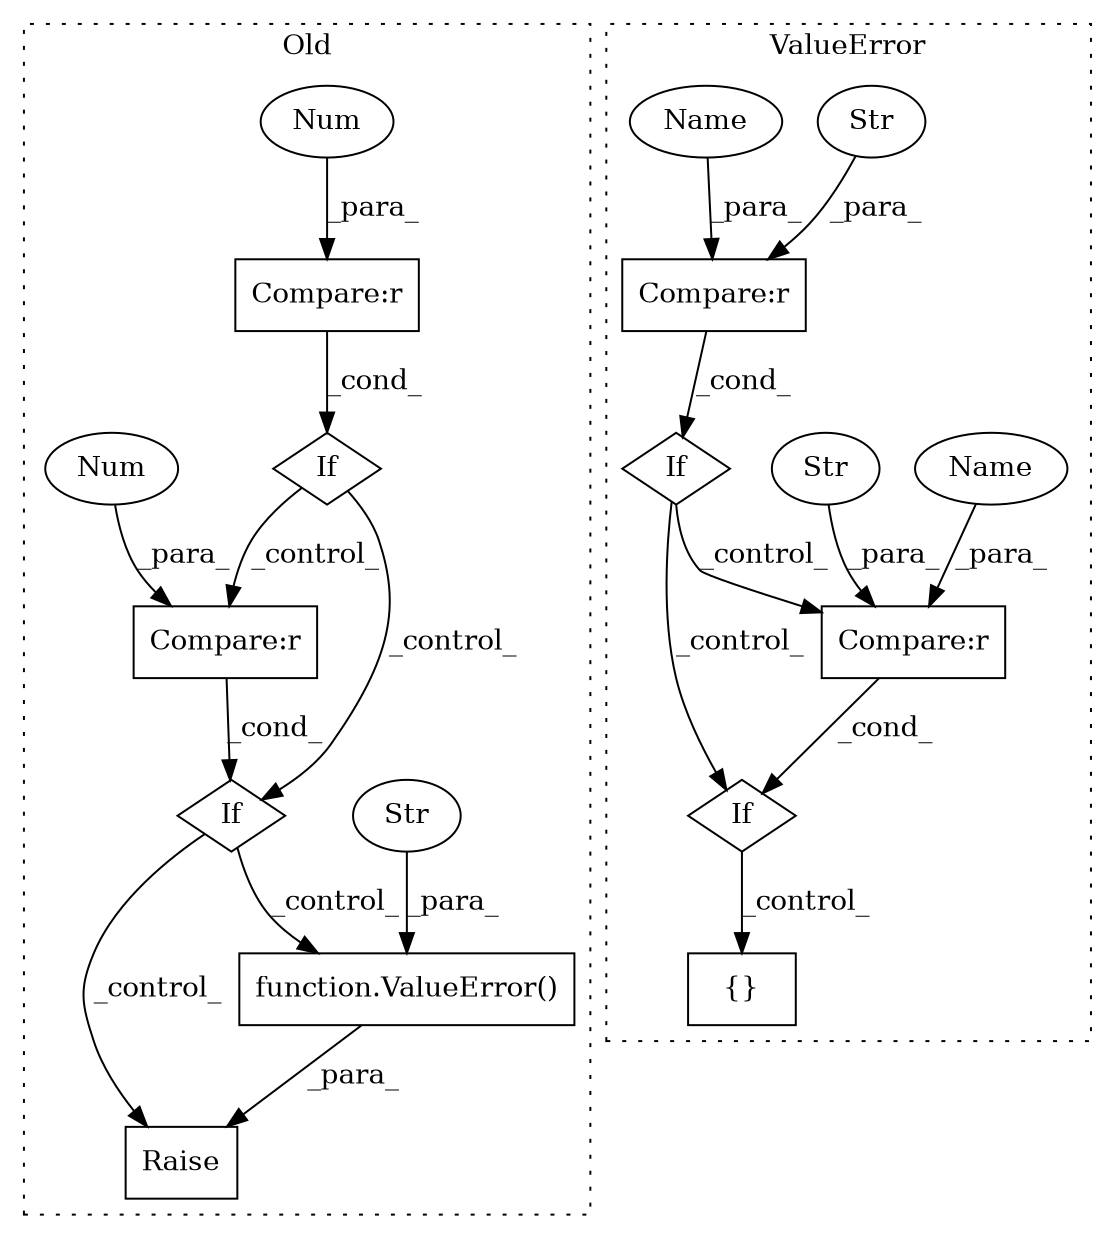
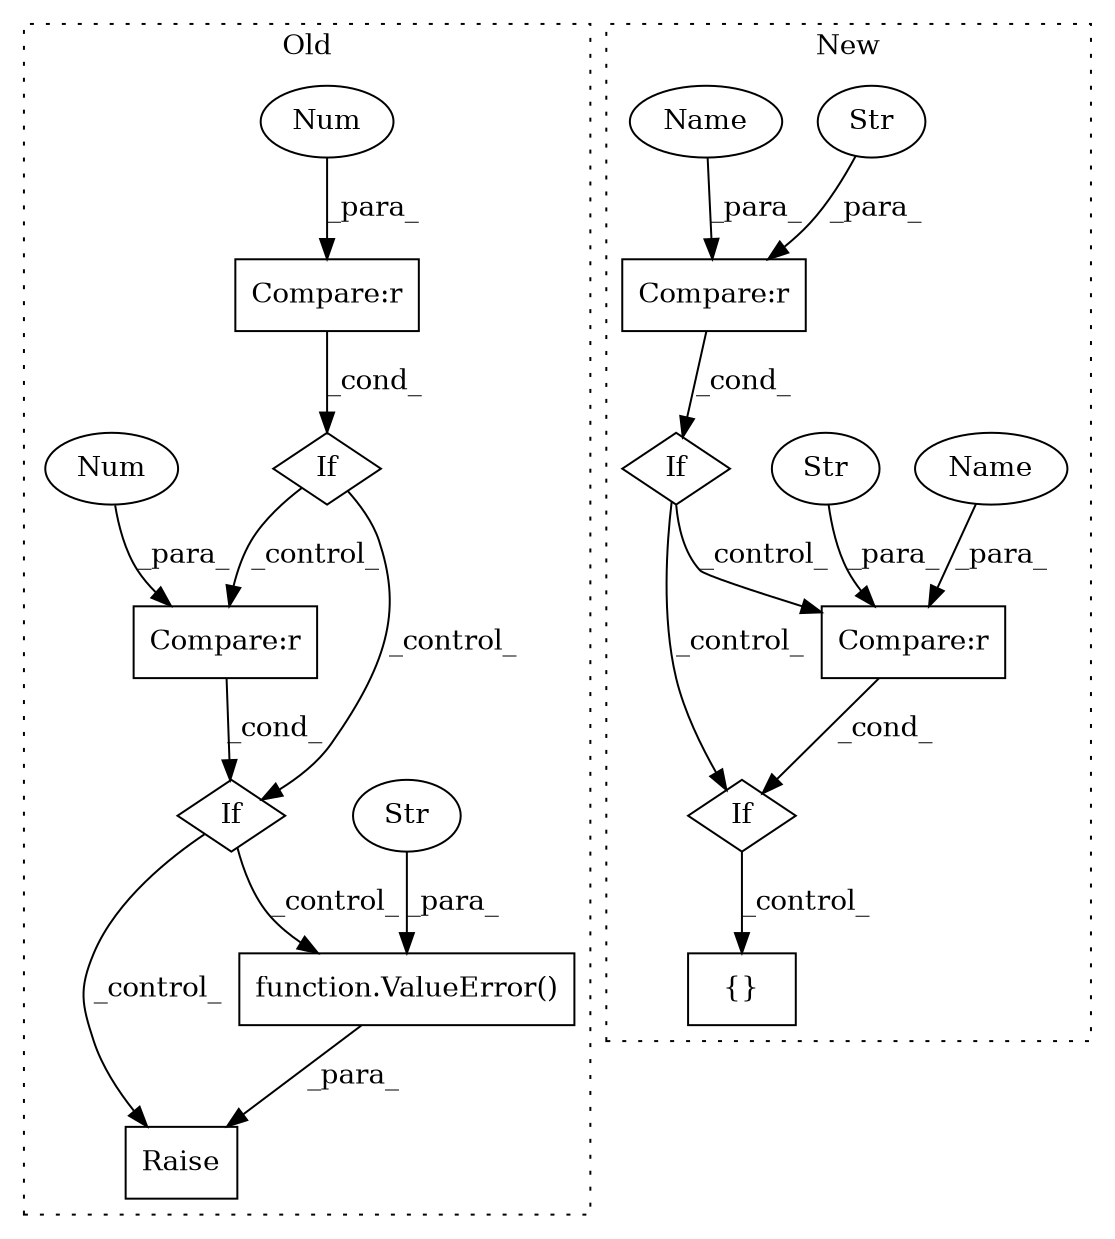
cluster "ValueError": label "ValueError" -> "New"
